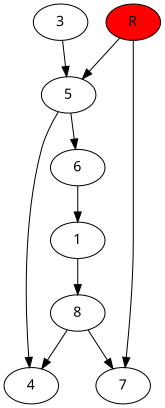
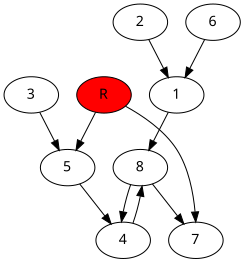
node "2": added
edge "5" -> "6": removed
edge "4" -> "8": added
